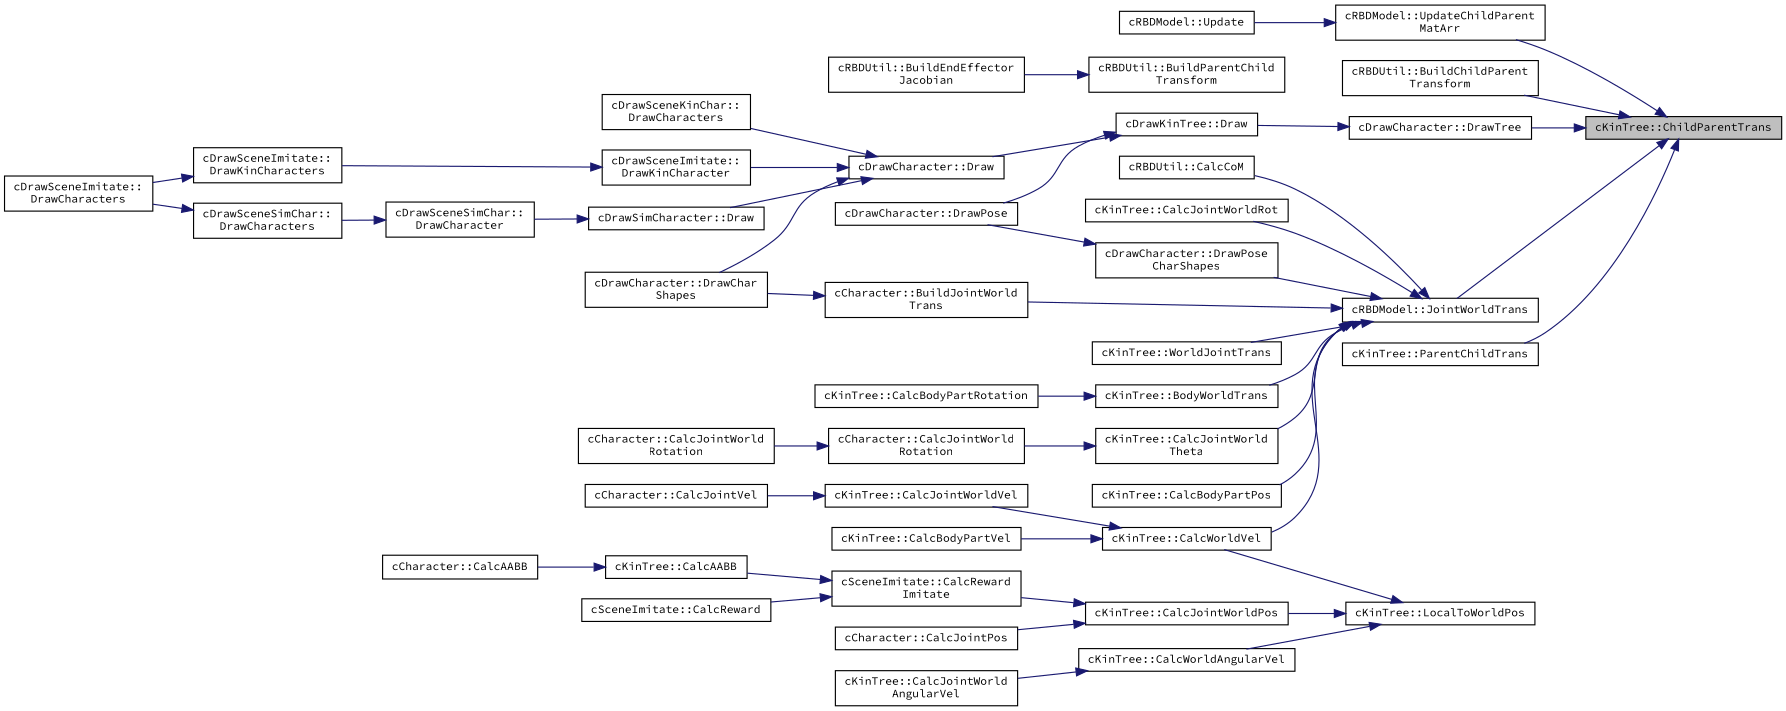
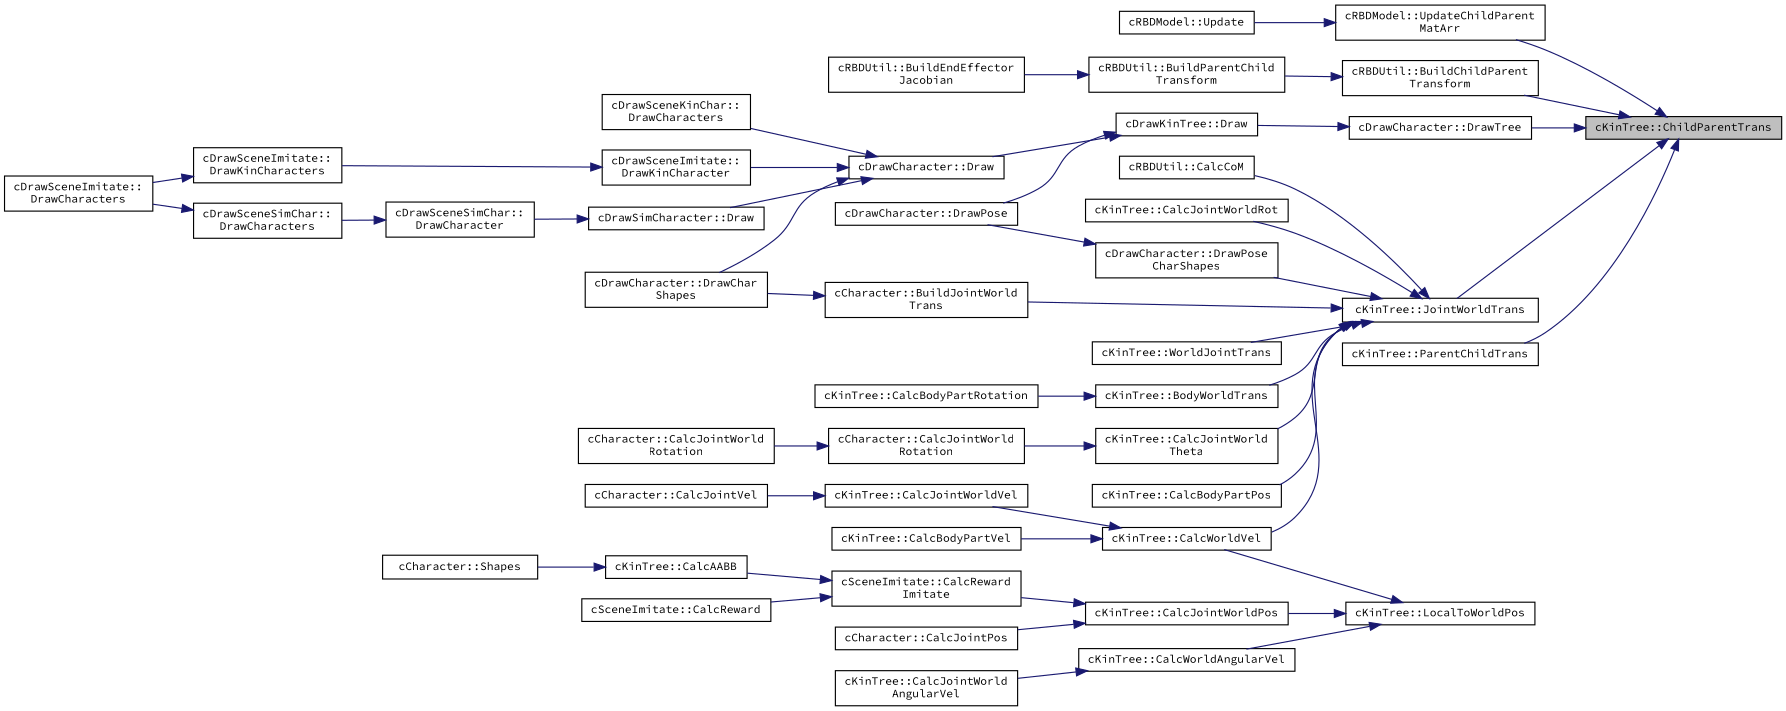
edge "cRBDUtil::BuildParentChild Transform" -> "cRBDUtil::BuildChildParent Transform": added
node "cRBDModel::JointWorldTrans": label "cRBDModel::JointWorldTrans" -> "cKinTree::JointWorldTrans"
node "cCharacter::CalcAABB": label "cCharacter::CalcAABB" -> "cCharacter::Shapes"
